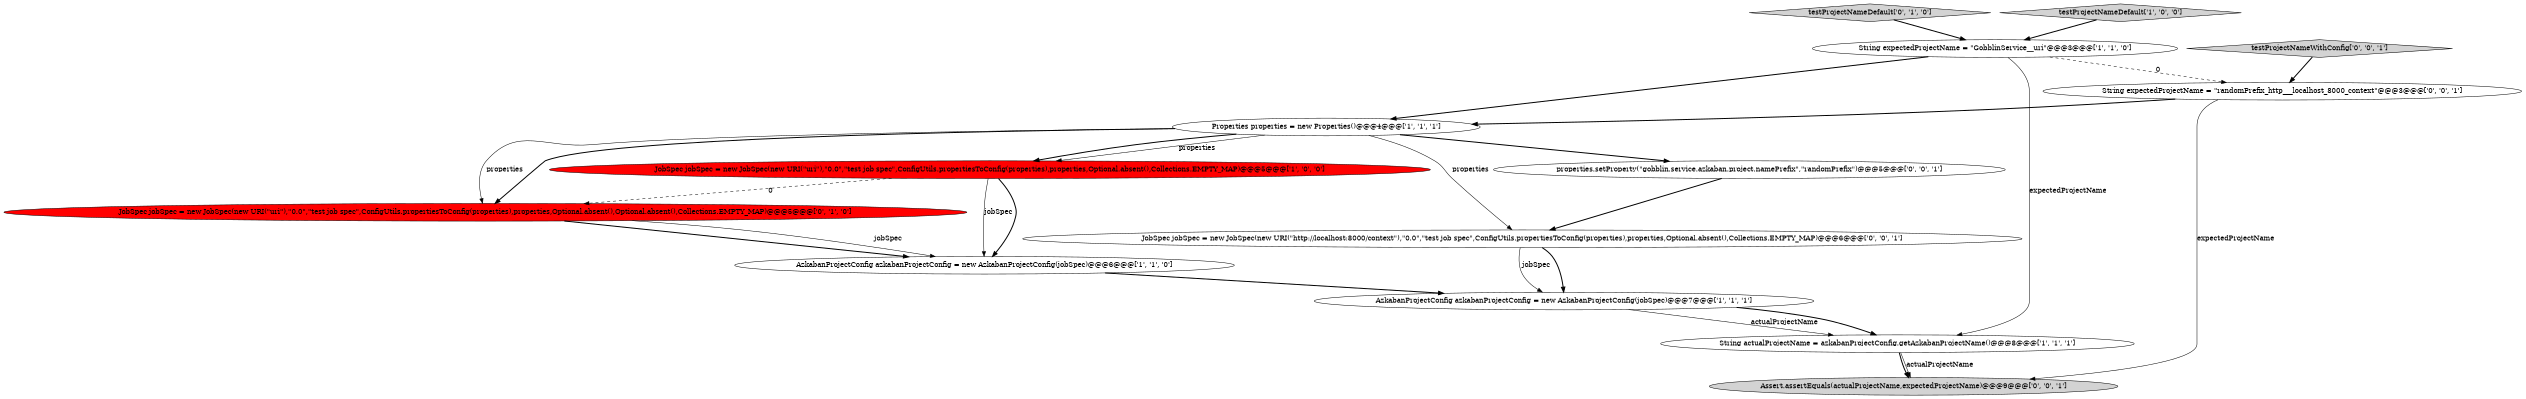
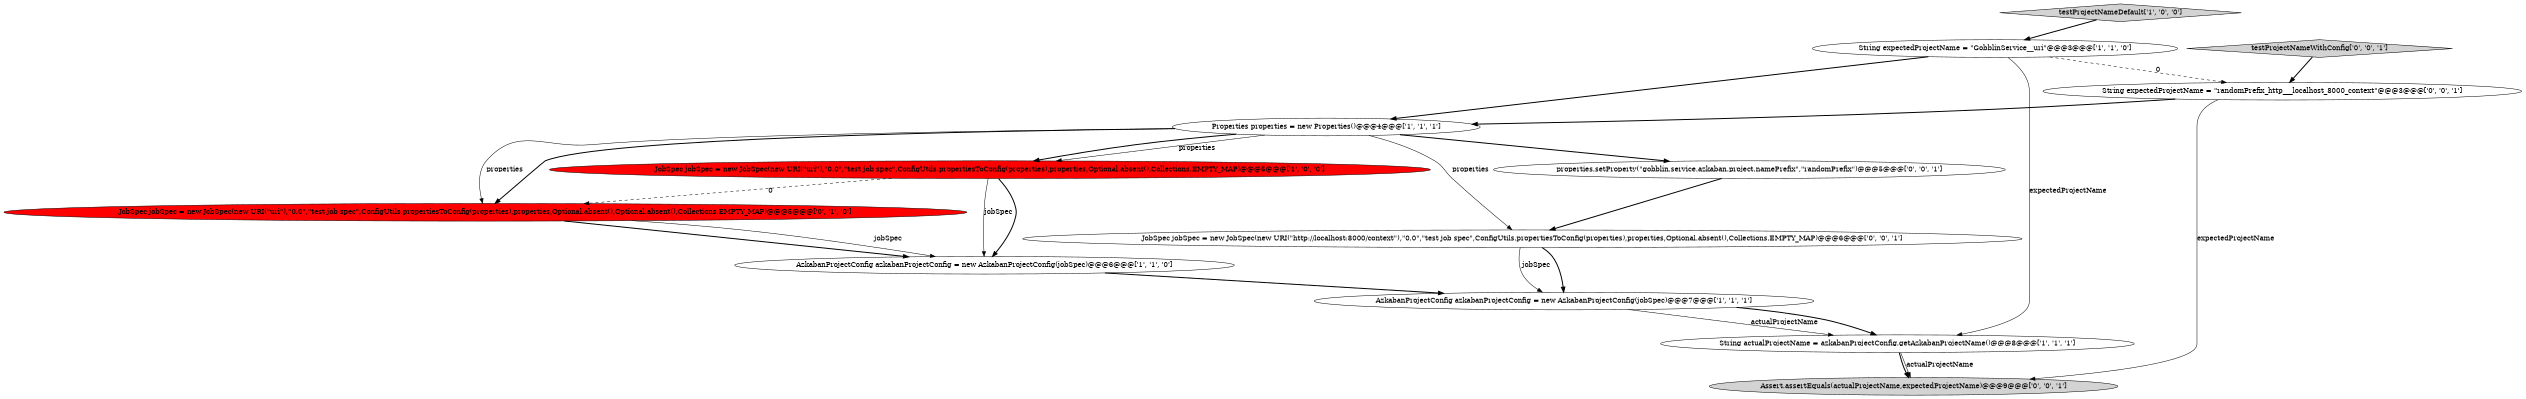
node "testProjectNameDefault['0', '1', '0']": removed
